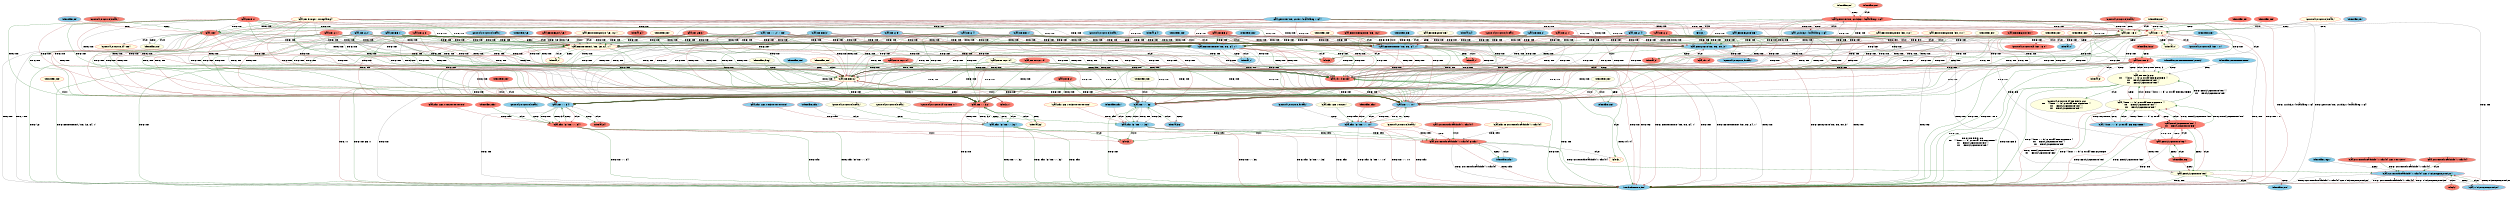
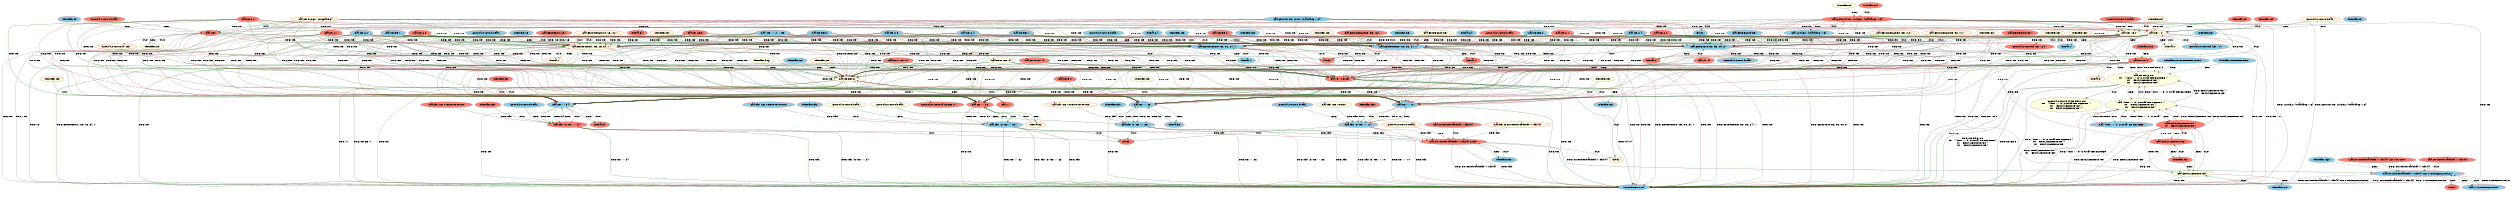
edge "(Call,XR = regs->u_regs[freg])" -> "(Call,!XR)": label "DDG: XR" -> "AST: "
edge "(Call,!XR)" -> "(Call,XR == -6)": removed, label "DDG: XR"
node "(Block,-1)": label "(Block,-1)" -> "(Call,-1)"
